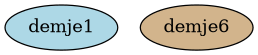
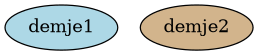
node "demje6": label "demje6" -> "demje2"
